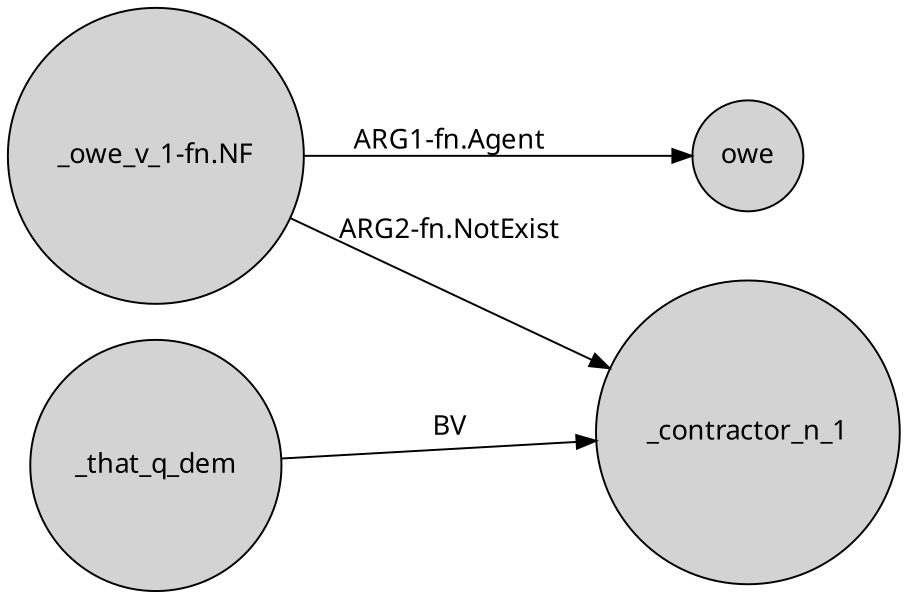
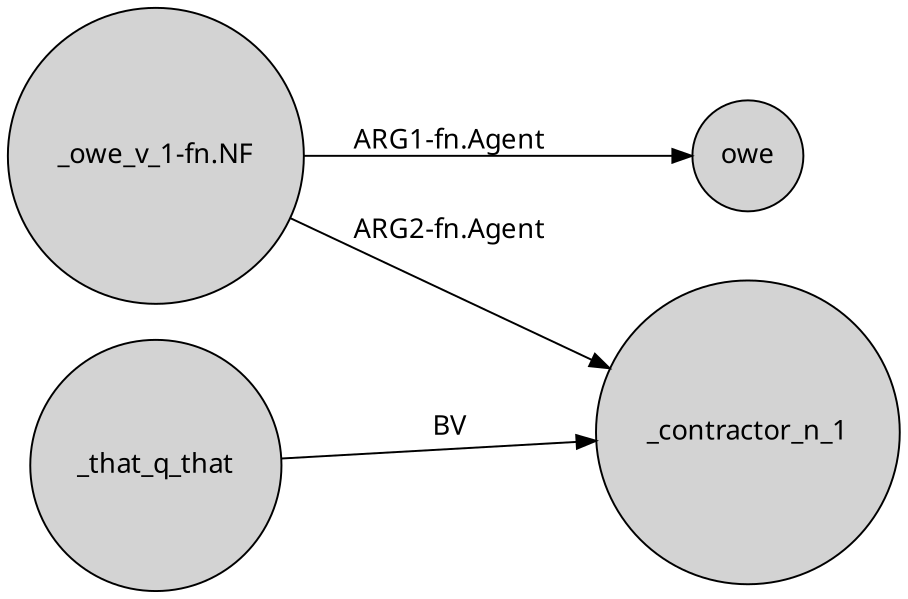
edge "_owe_v_1-fn.NF" -> "_contractor_n_1": label "ARG2-fn.NotExist" -> "ARG2-fn.Agent"
node "_that_q_dem": label "_that_q_dem" -> "_that_q_that"
